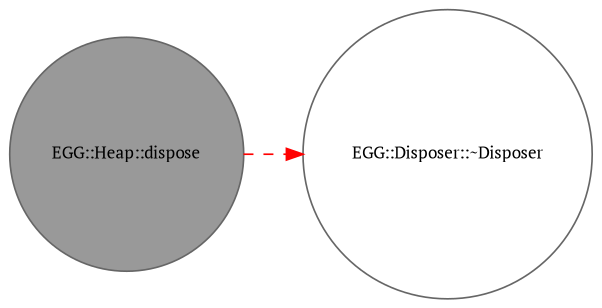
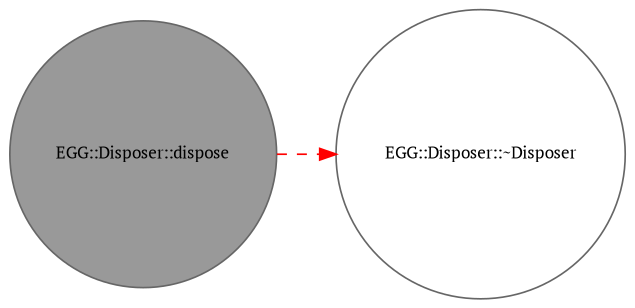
node "EGG::Heap::dispose": label "EGG::Heap::dispose" -> "EGG::Disposer::dispose"
